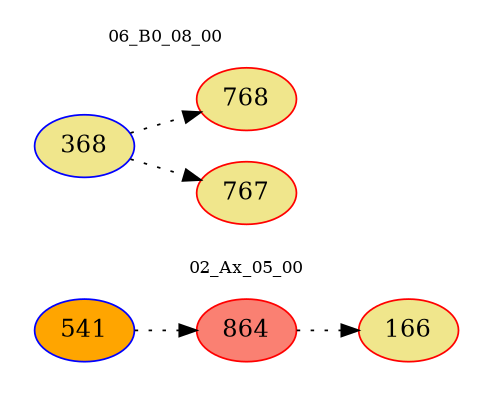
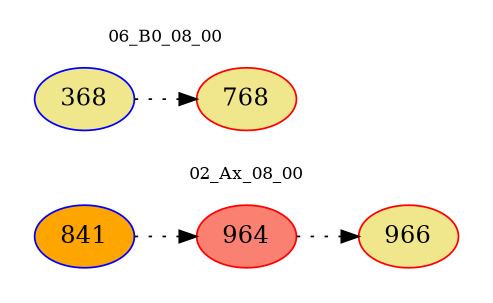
node "767": removed
cluster "02_Ax_05_00": label "02_Ax_05_00" -> "02_Ax_08_00"
node "541": label "541" -> "841"
node "864": label "864" -> "964"
node "166": label "166" -> "966"
